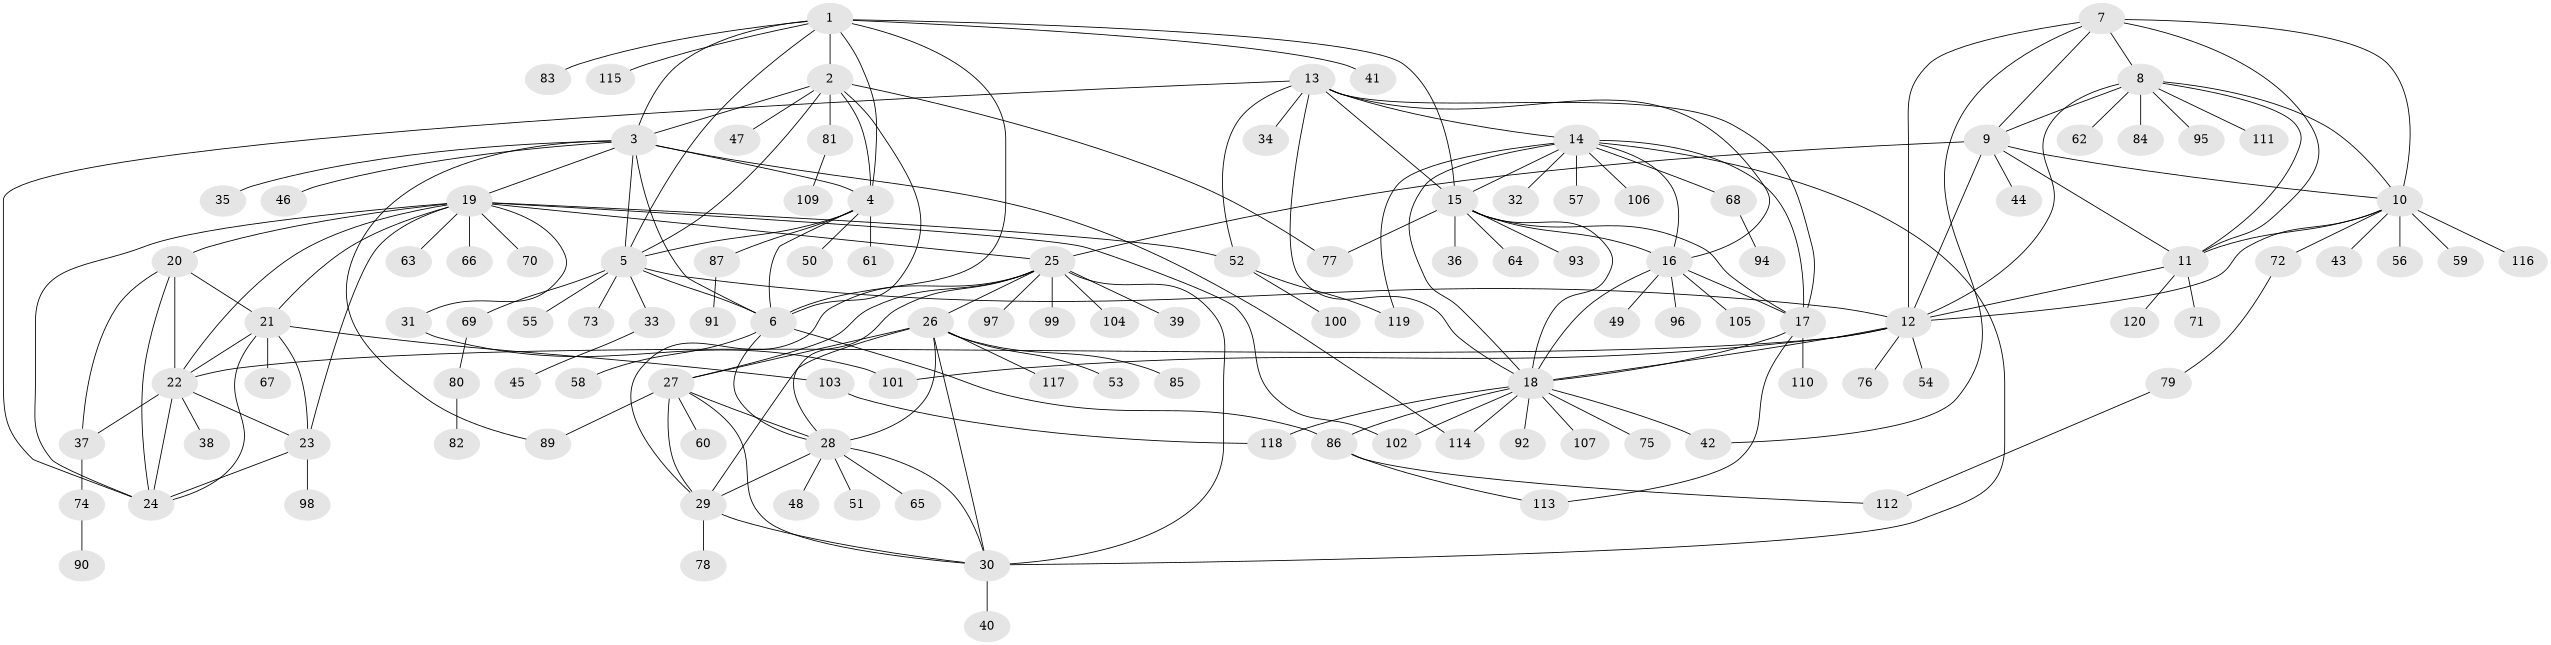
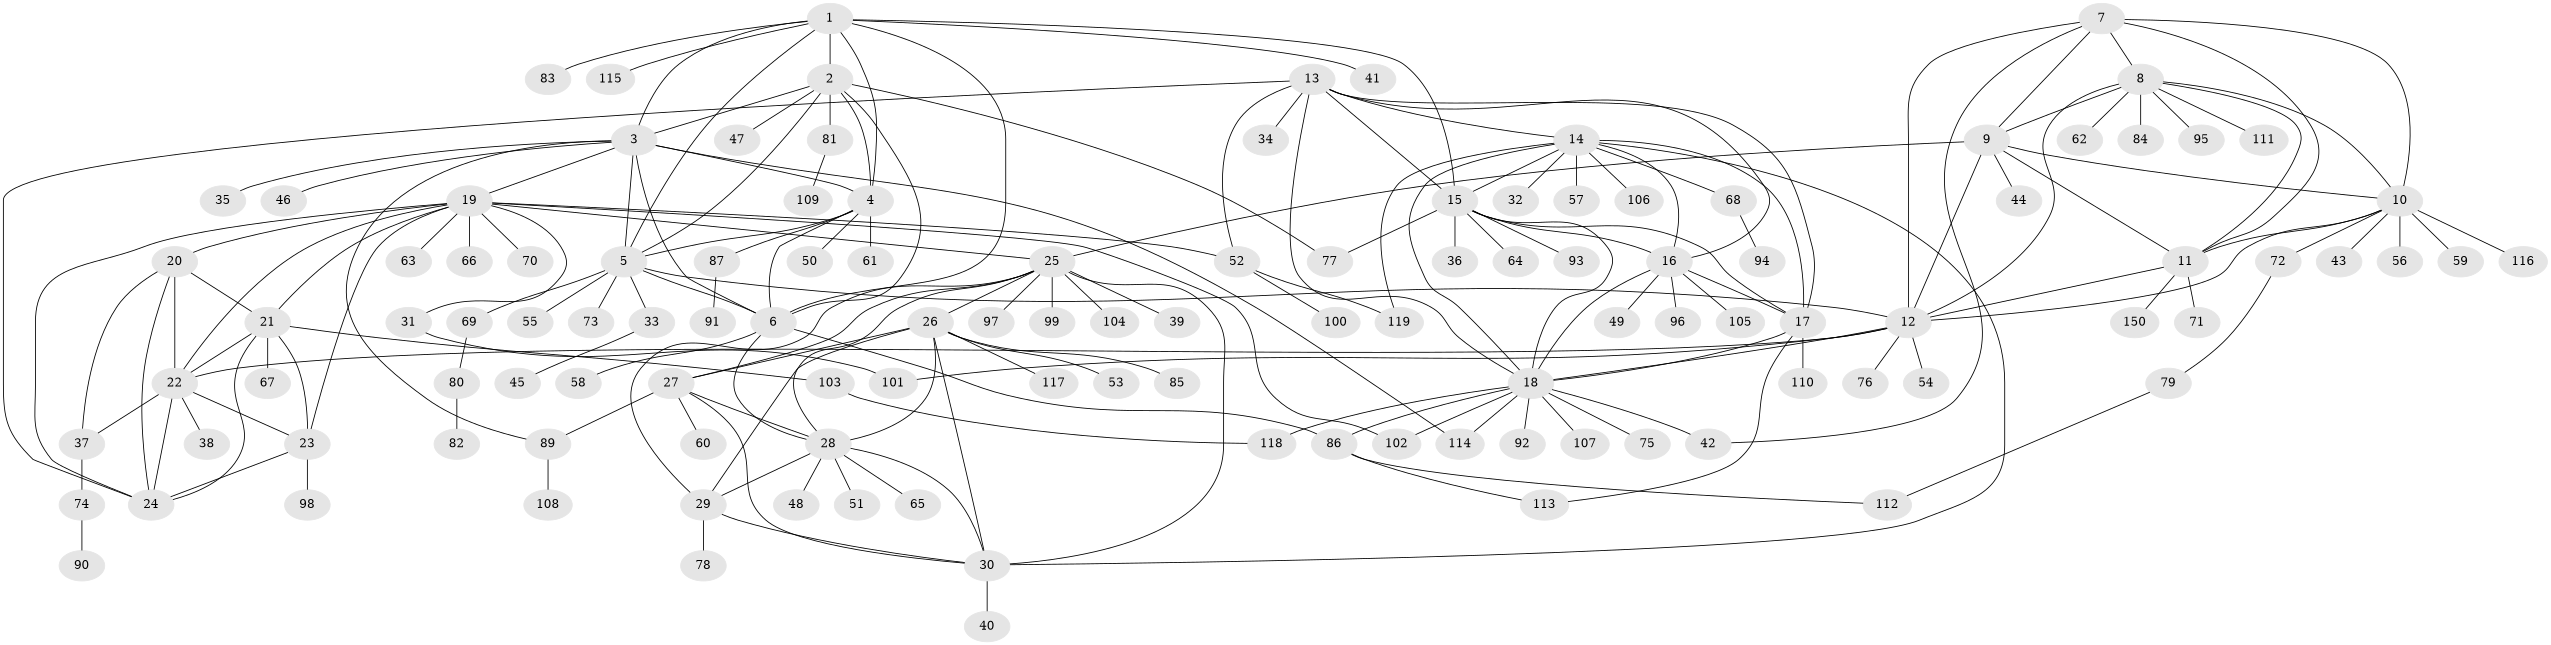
node "120": label "120" -> "150"
edge "27" -- "29": removed
node "108": added
